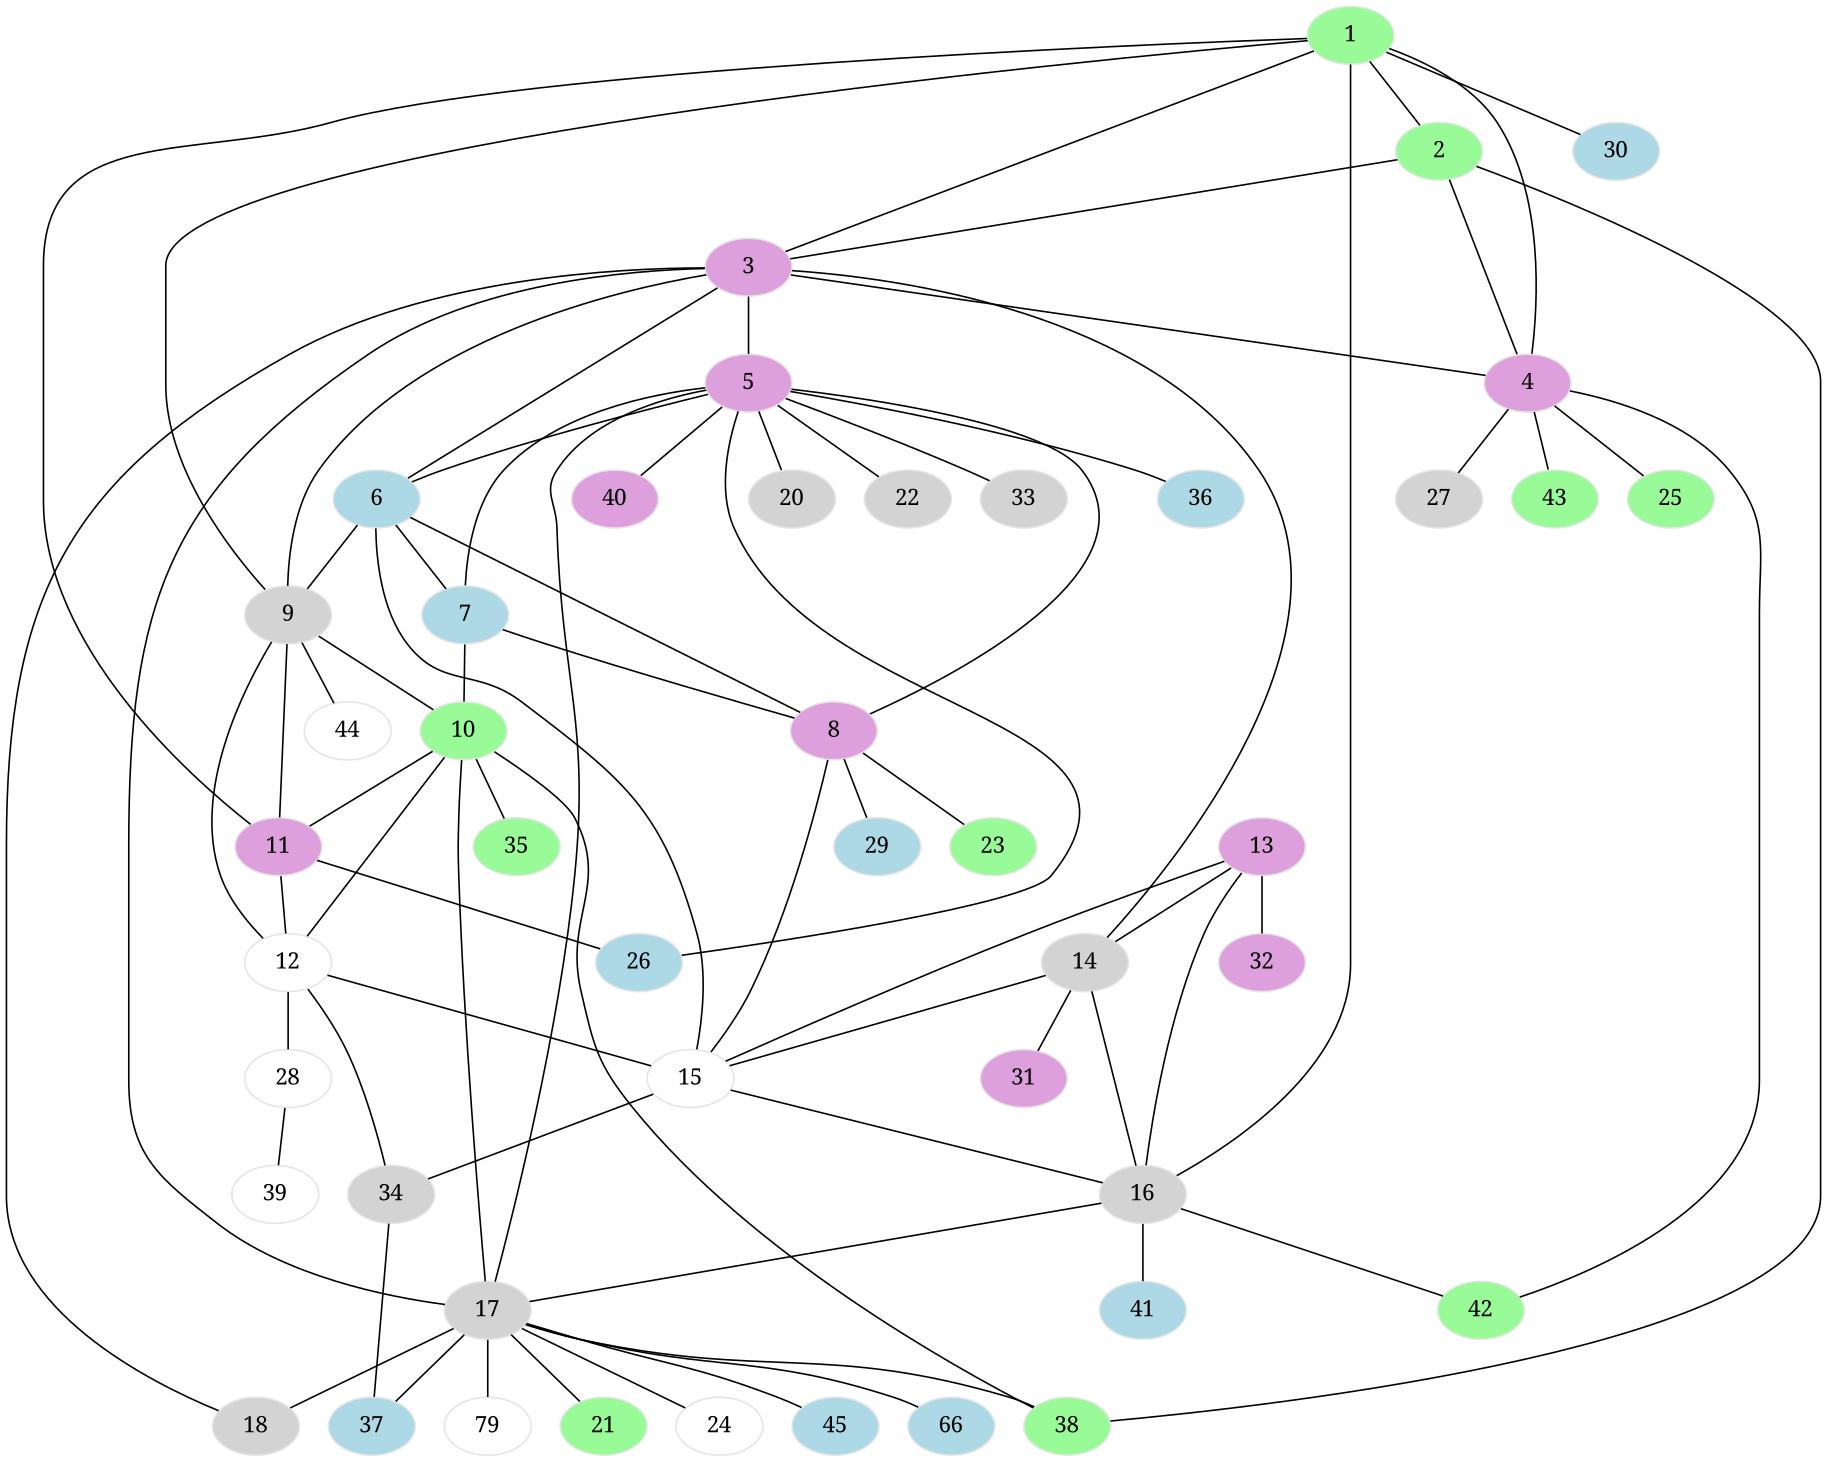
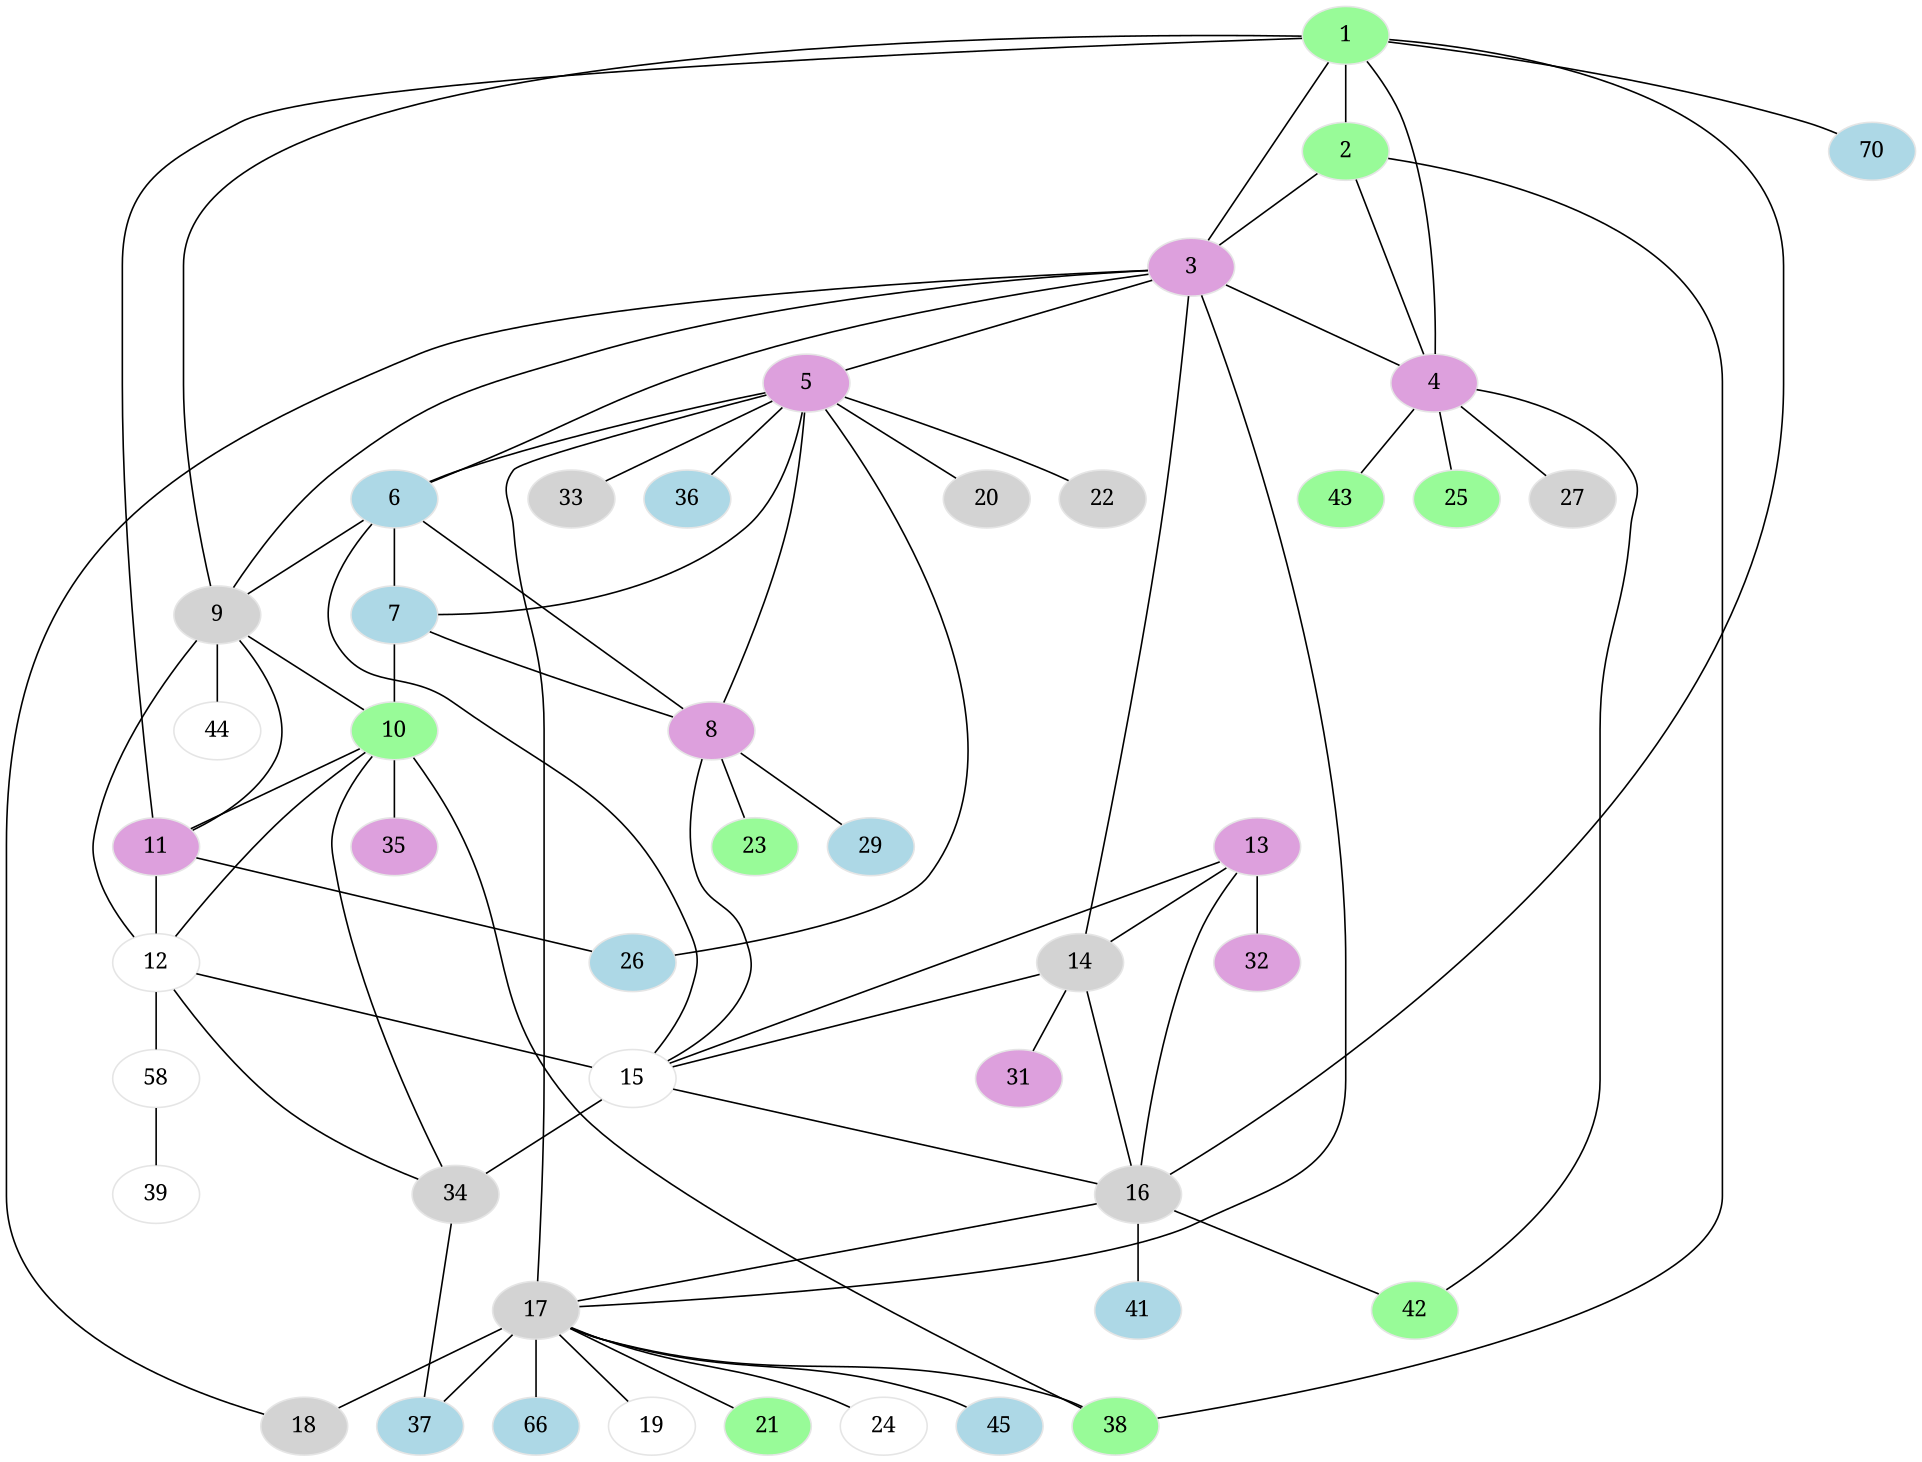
node "30": label "30" -> "70"
node "40": removed
node "35": fillcolor palegreen -> plum
edge "10" -- "17": now "10" -- "34"
node "28": label "28" -> "58"
node "79": label "79" -> "19"
